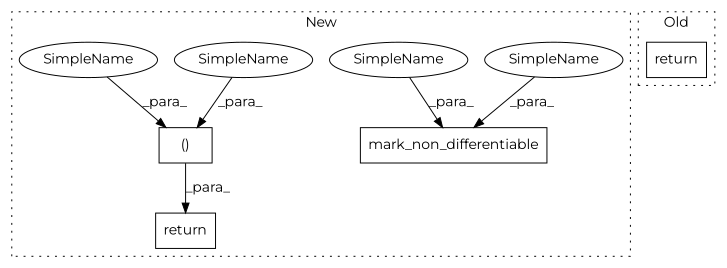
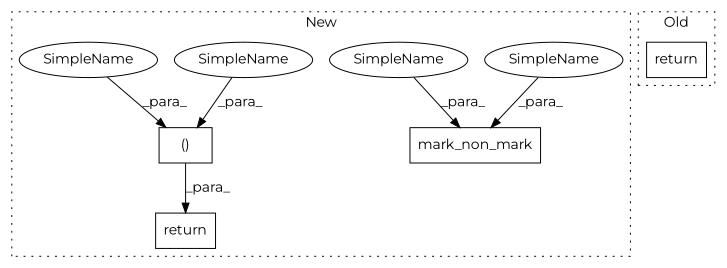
node "mark_non_differentiable": label "mark_non_differentiable" -> "mark_non_mark"
